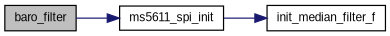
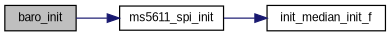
node "baro_filter": label "baro_filter" -> "baro_init"
node "init_median_filter_f": label "init_median_filter_f" -> "init_median_init_f"
